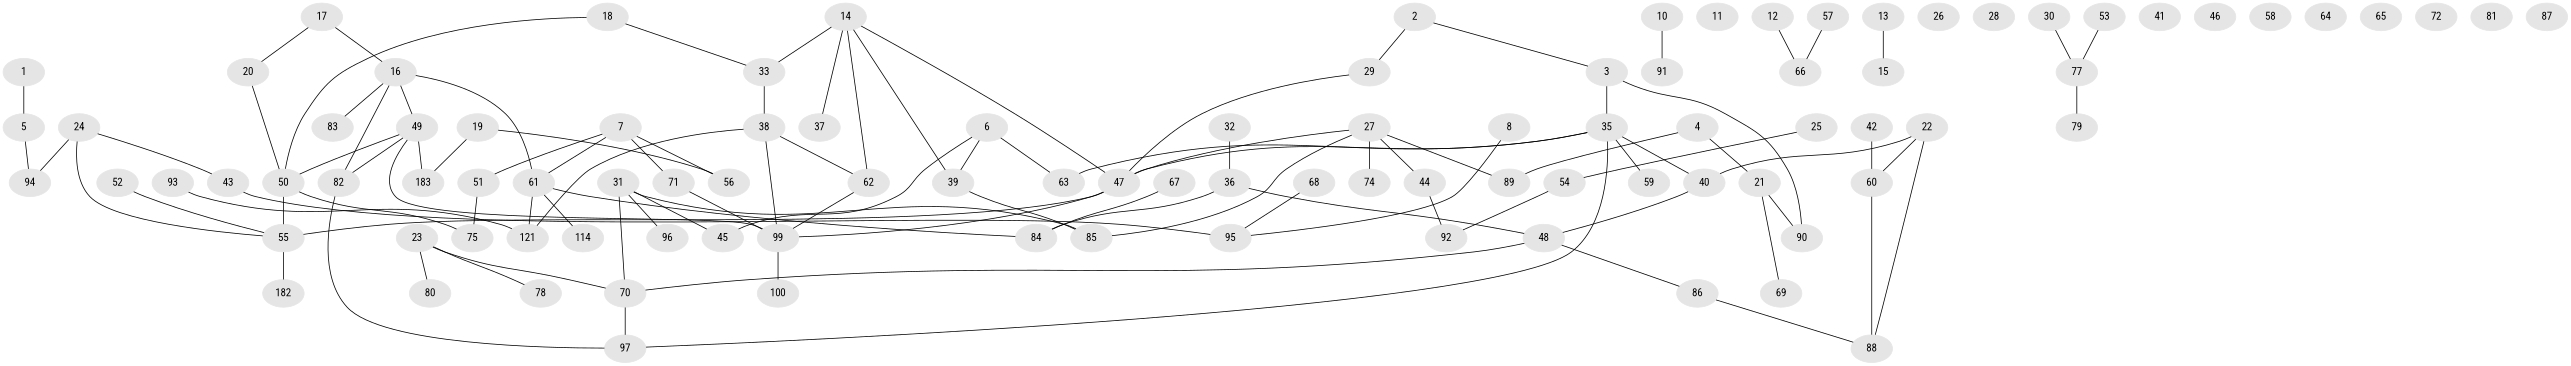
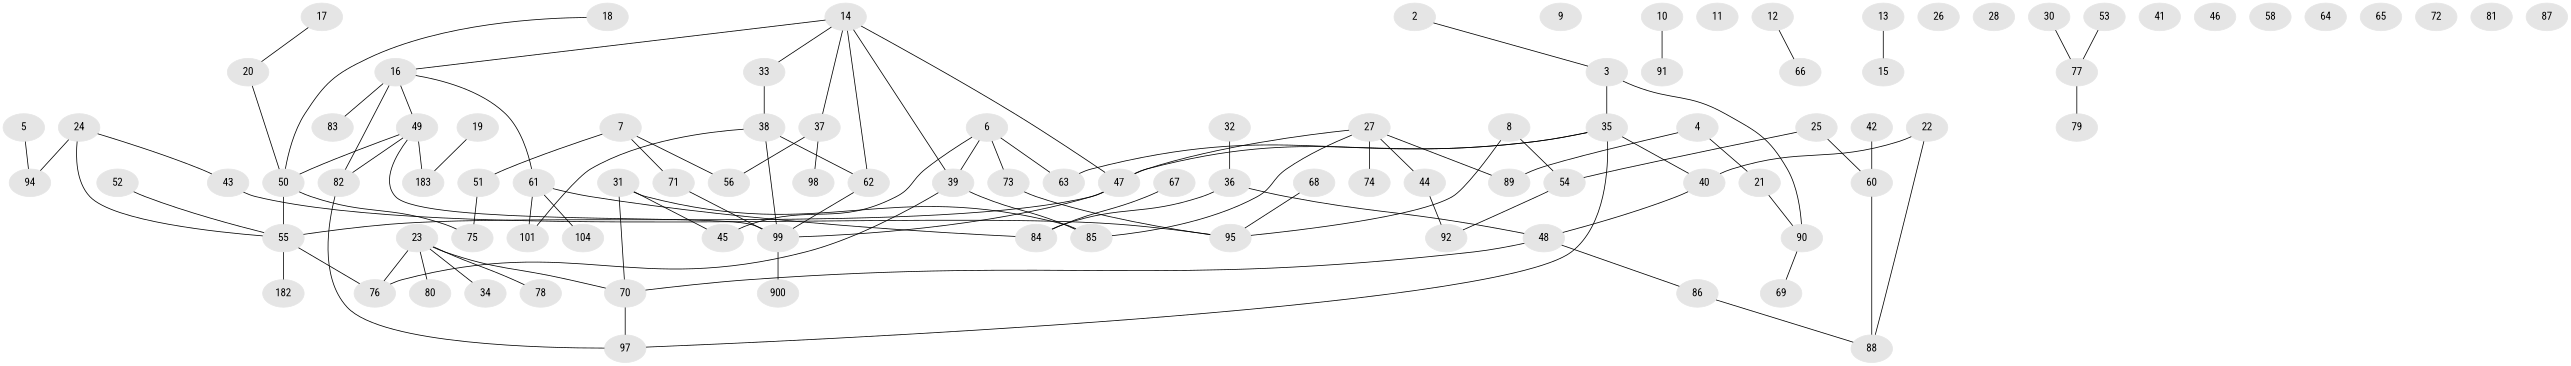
node "9": added
node "57": removed
edge "17" -- "16": now "14" -- "16"
edge "18" -- "33": removed
node "1": removed
node "29": removed
edge "19" -- "56": now "37" -- "56"
edge "7" -- "61": removed
edge "8" -- "54": added
edge "22" -- "60": now "25" -- "60"
node "93": removed
node "98": added
node "73": added
node "59": removed
node "121": label "121" -> "101"
node "114": label "114" -> "104"
node "96": removed
edge "21" -- "69": now "90" -- "69"
node "76": added
node "34": added
node "100": label "100" -> "900"
